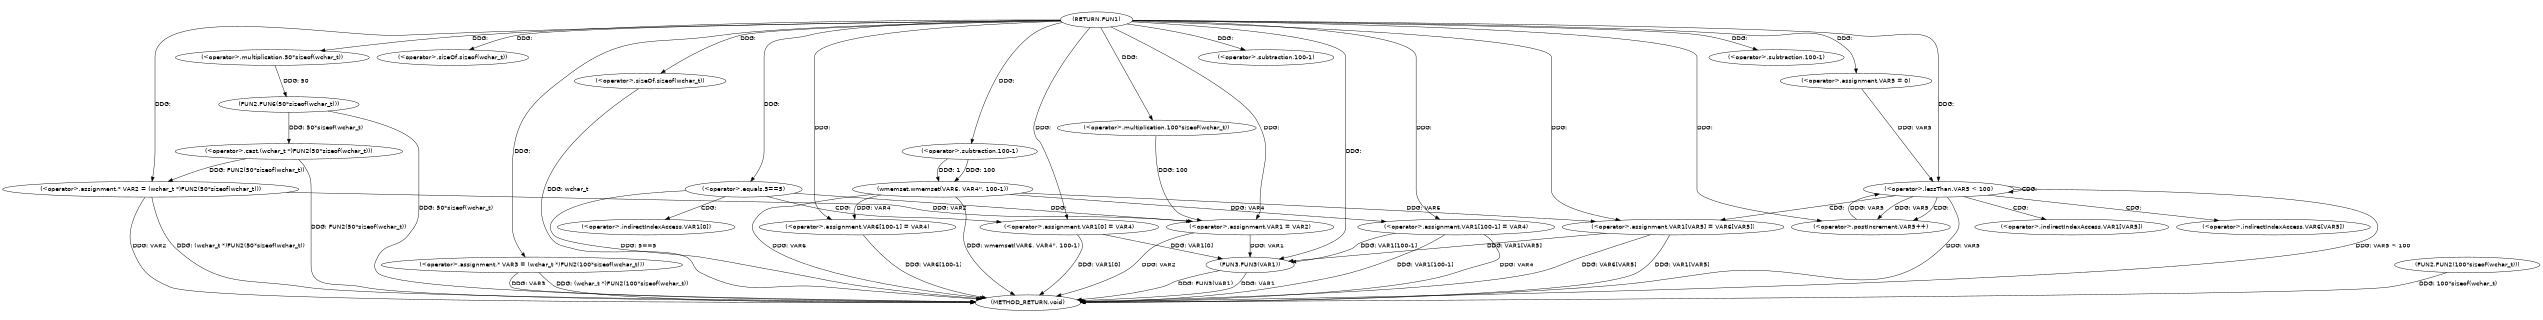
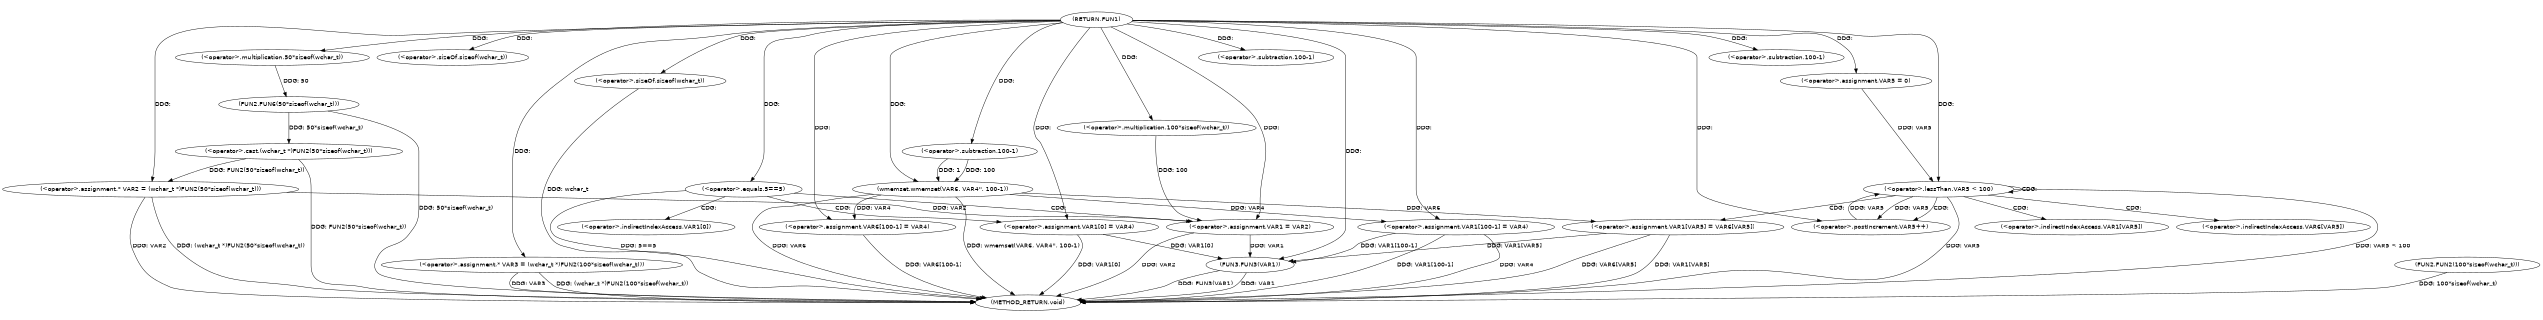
edge "(RETURN,FUN1)" -> "(<operator>.assignment,VAR1[VAR5] = VAR6[VAR5])": now "(RETURN,FUN1)" -> "(wmemset,wmemset(VAR6, VAR4'', 100-1))"
edge "(<operator>.equals,5==5)" -> "(<operator>.assignment,VAR1 = VAR2)": label "DDG: " -> "CDG: "
